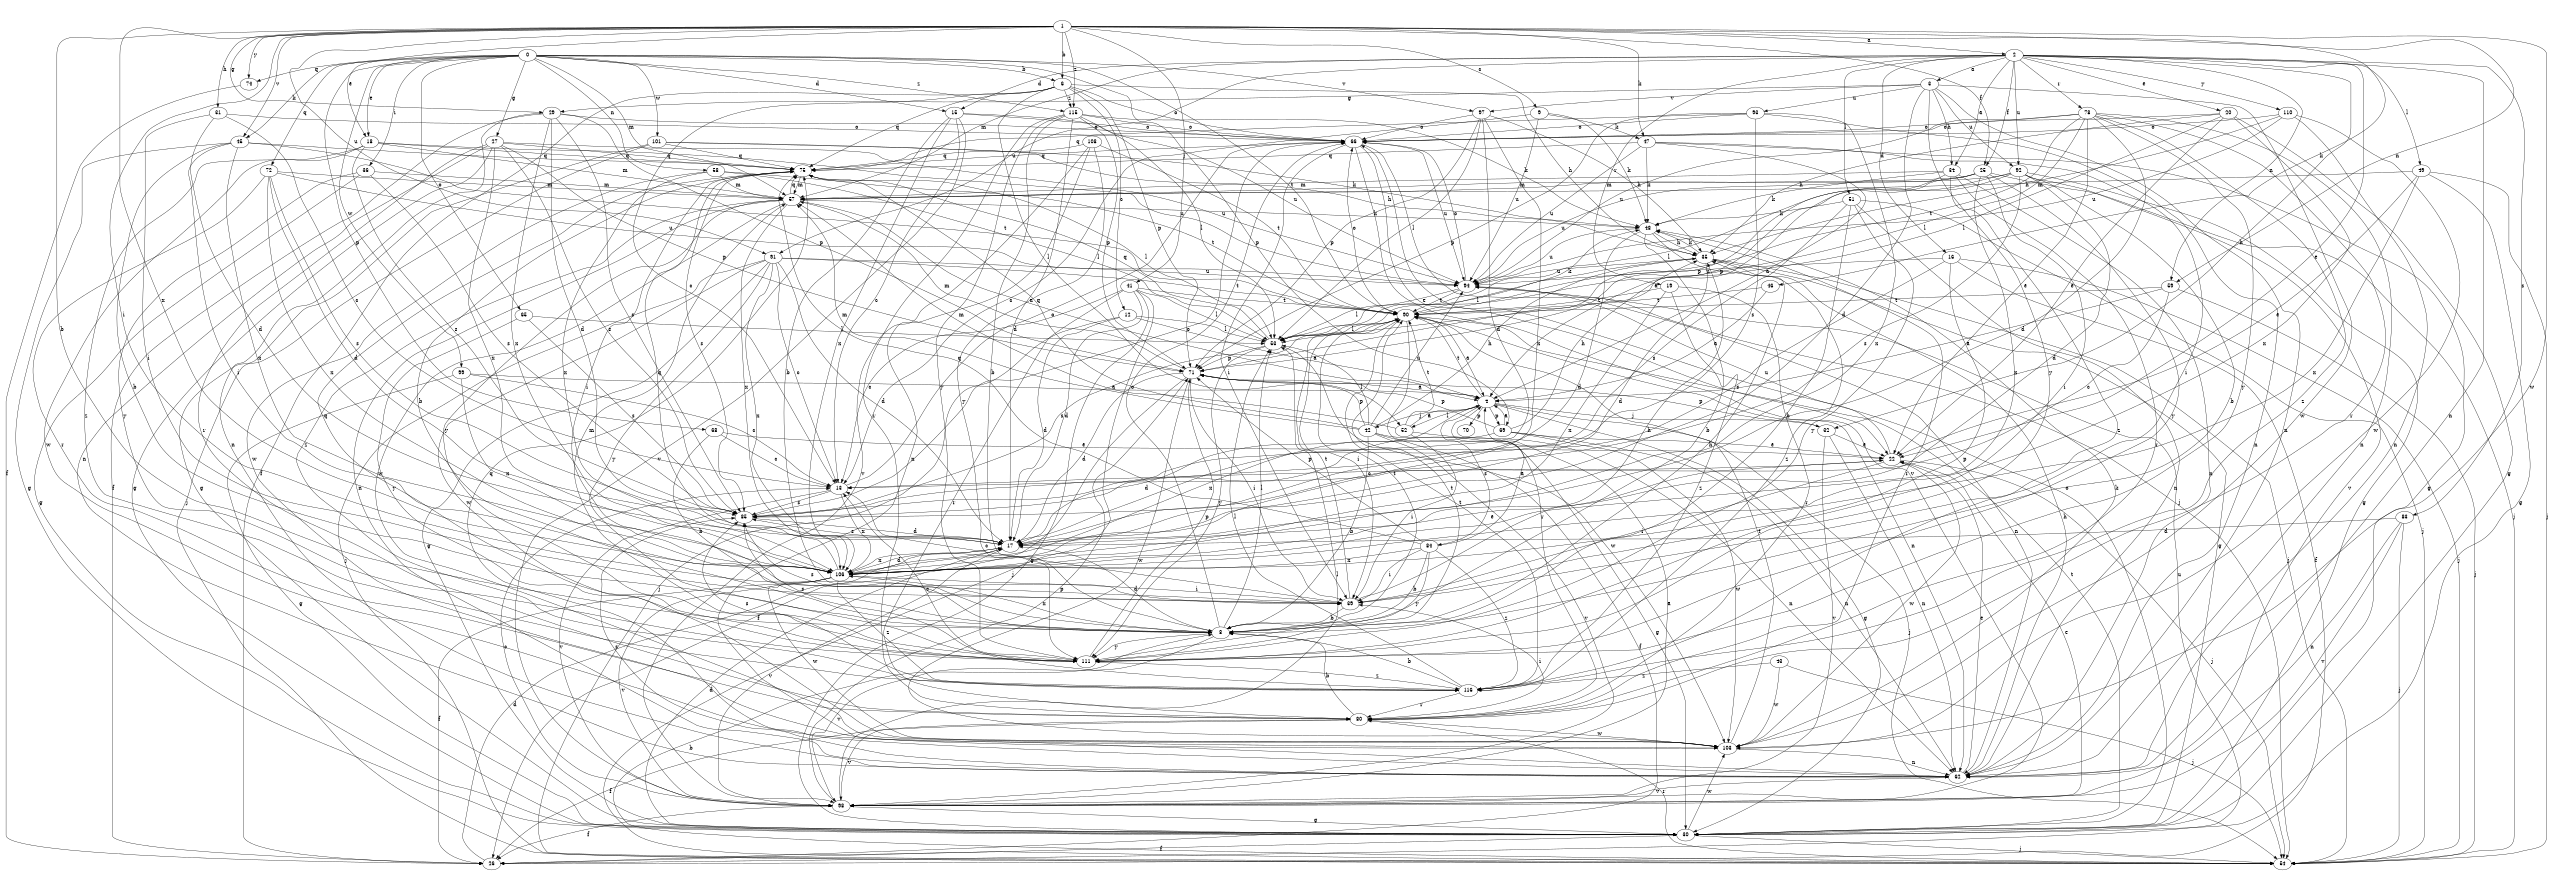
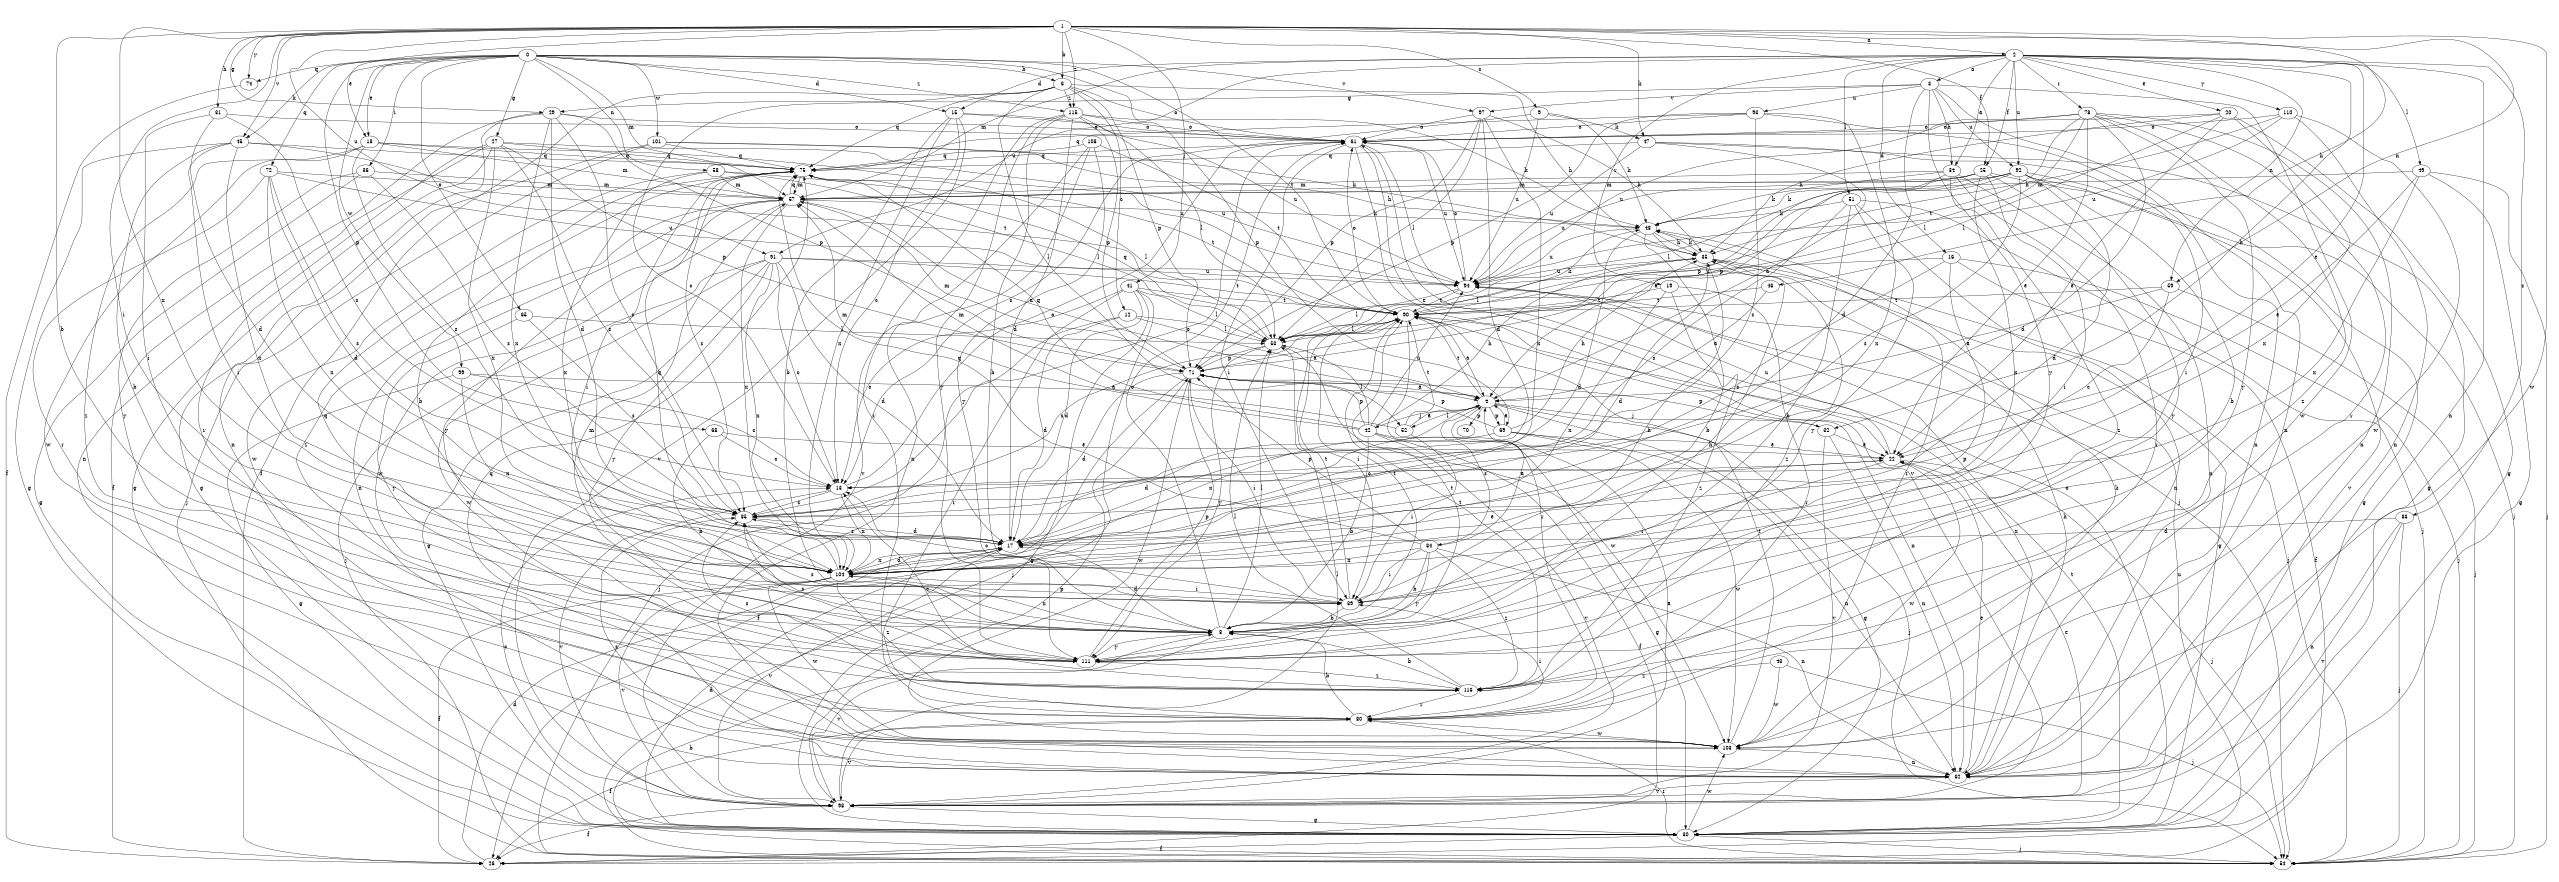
node "66": label "66" -> "61"
edge "47" -> "48": now "92" -> "48"
edge "94" -> "62": label "n" -> "x"
edge "52" -> "62": now "84" -> "62"
node "106": label "106" -> "104"
